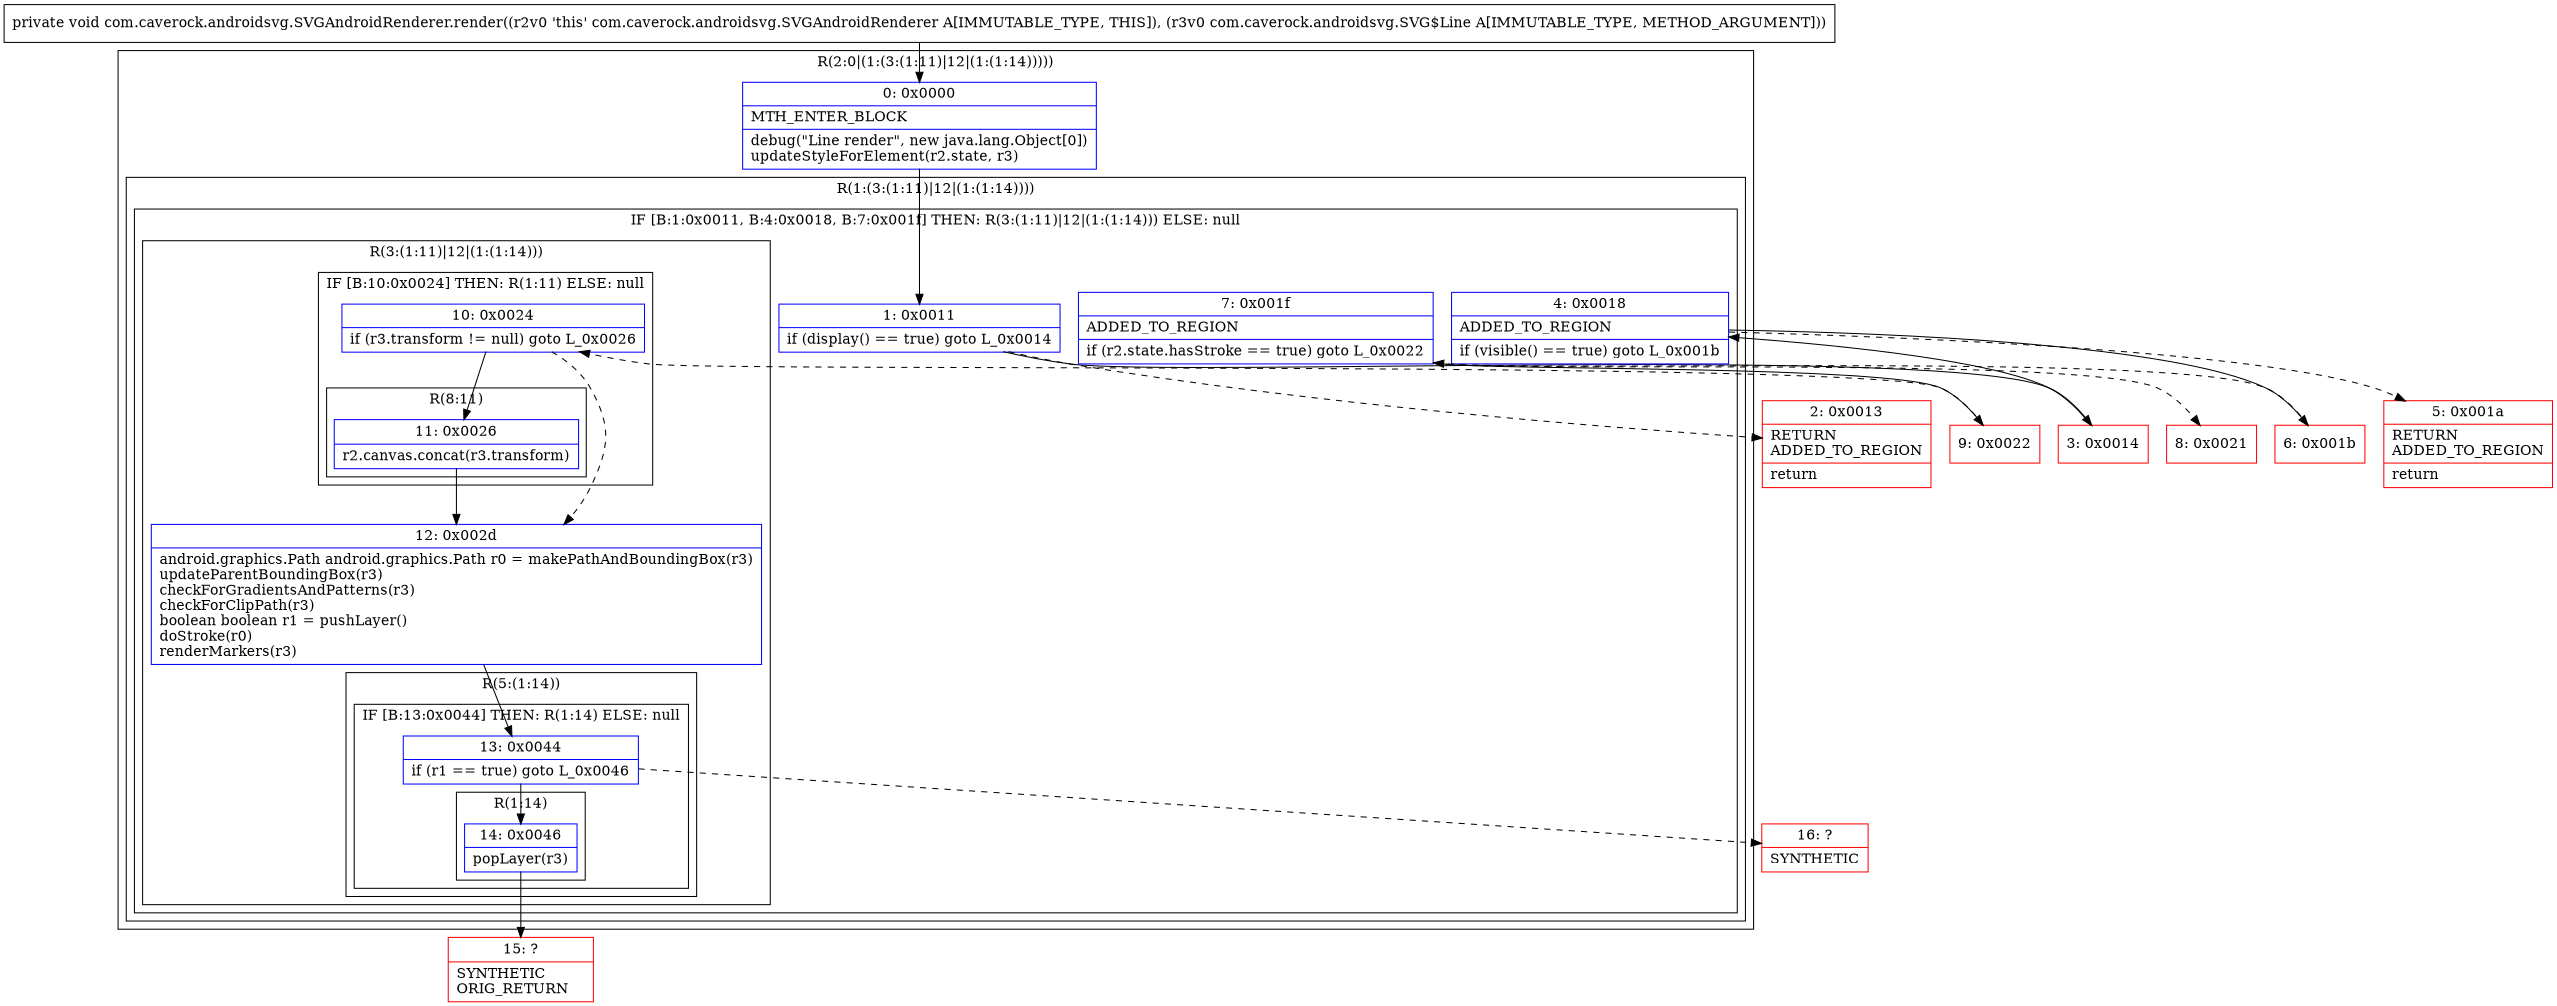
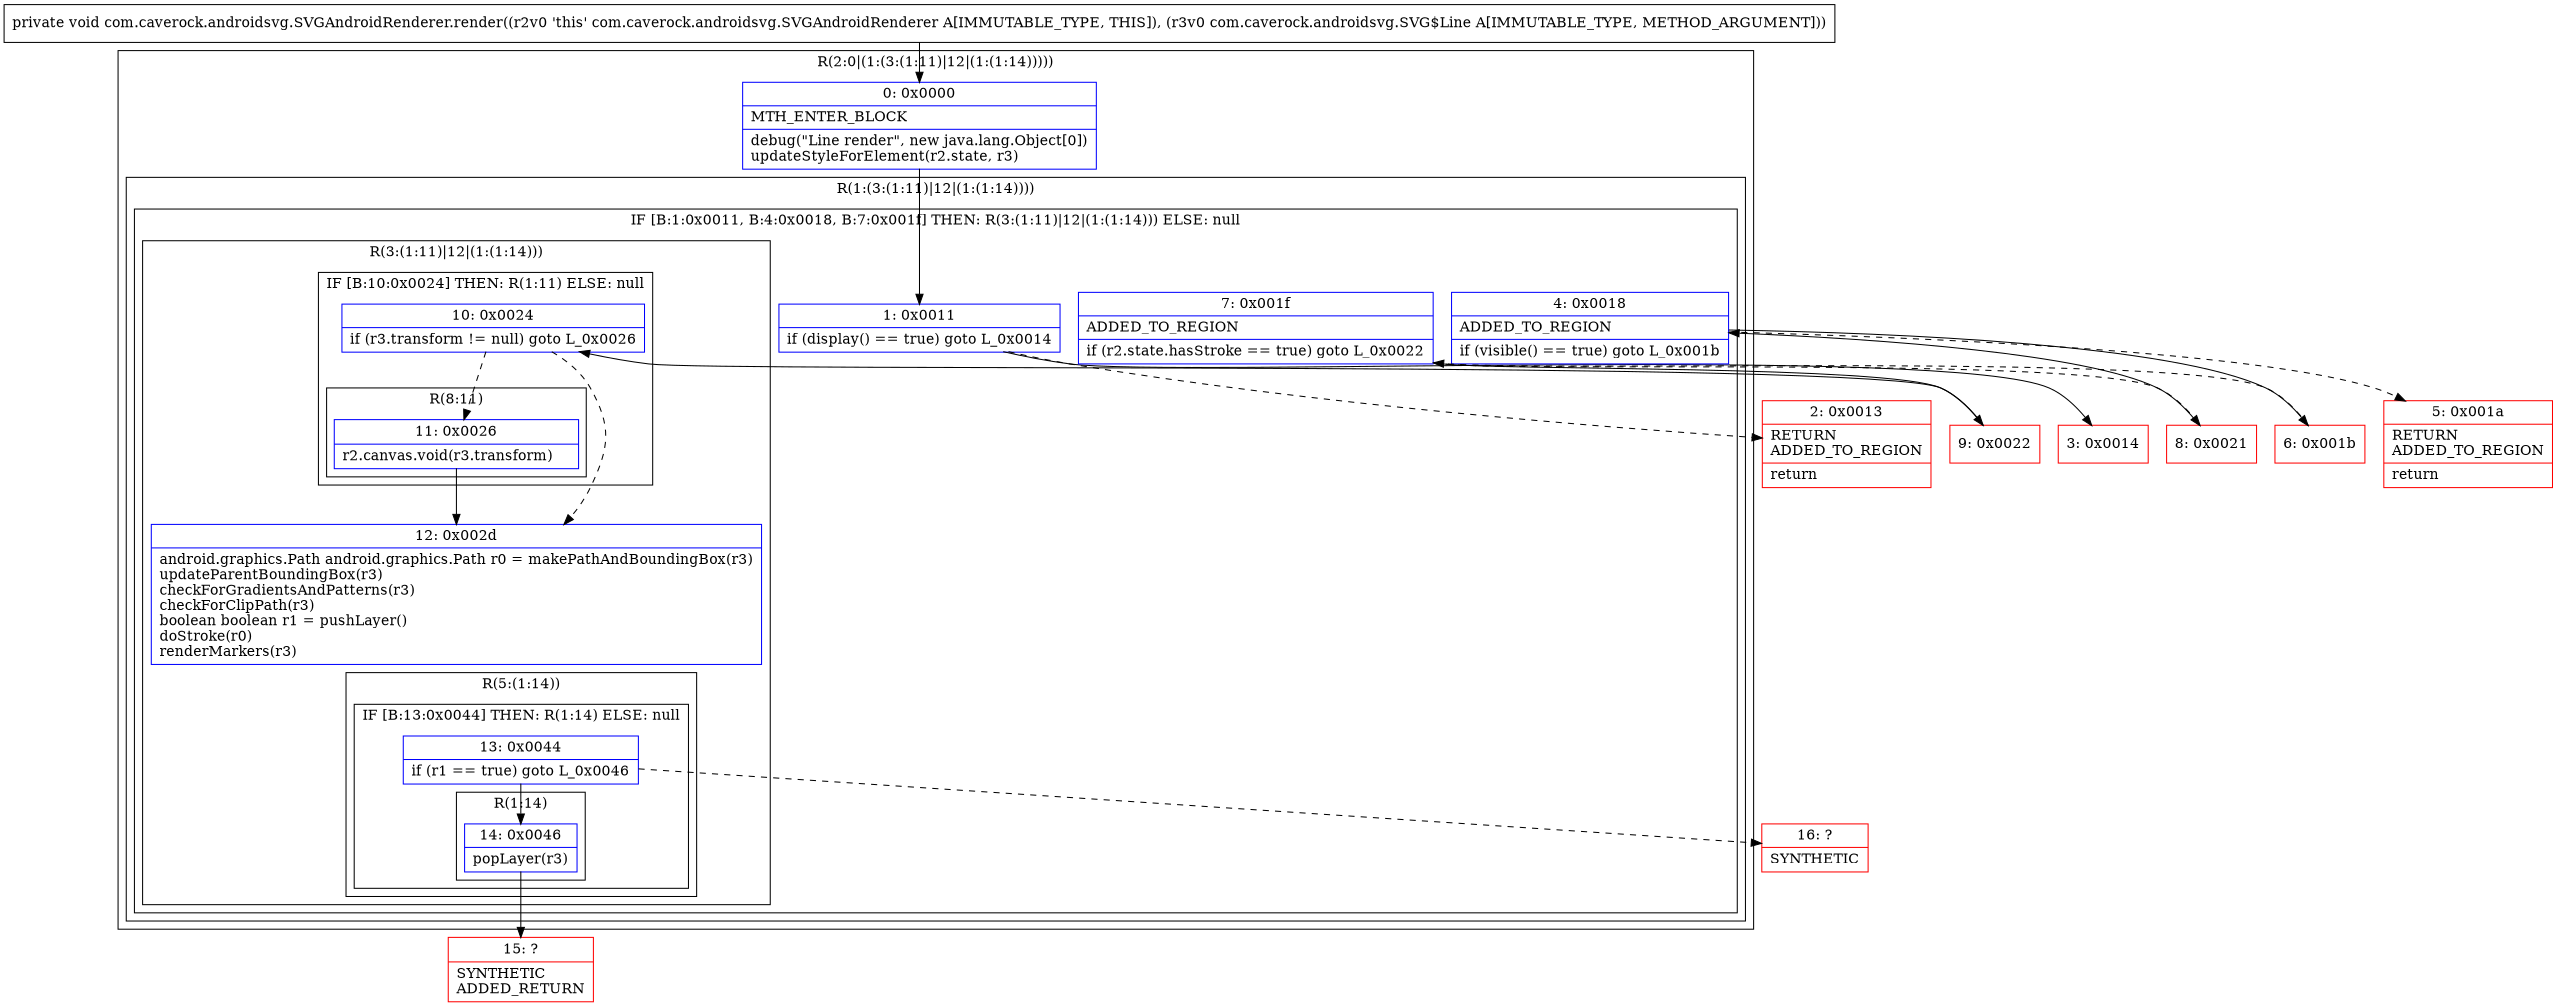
edge "3: 0x0014" -> "4: 0x0018": now "8: 0x0021" -> "4: 0x0018"
edge "9: 0x0022" -> "10: 0x0024": style dashed -> solid
edge "10: 0x0024" -> "11: 0x0026": style solid -> dashed
node "11: 0x0026": text "r2.canvas.concat(r3.transform)" -> "r2.canvas.void(r3.transform)"
edge "12: 0x002d" -> "13: 0x0044": removed
node "15: ?": text "ORIG_RETURN" -> "ADDED_RETURN"
